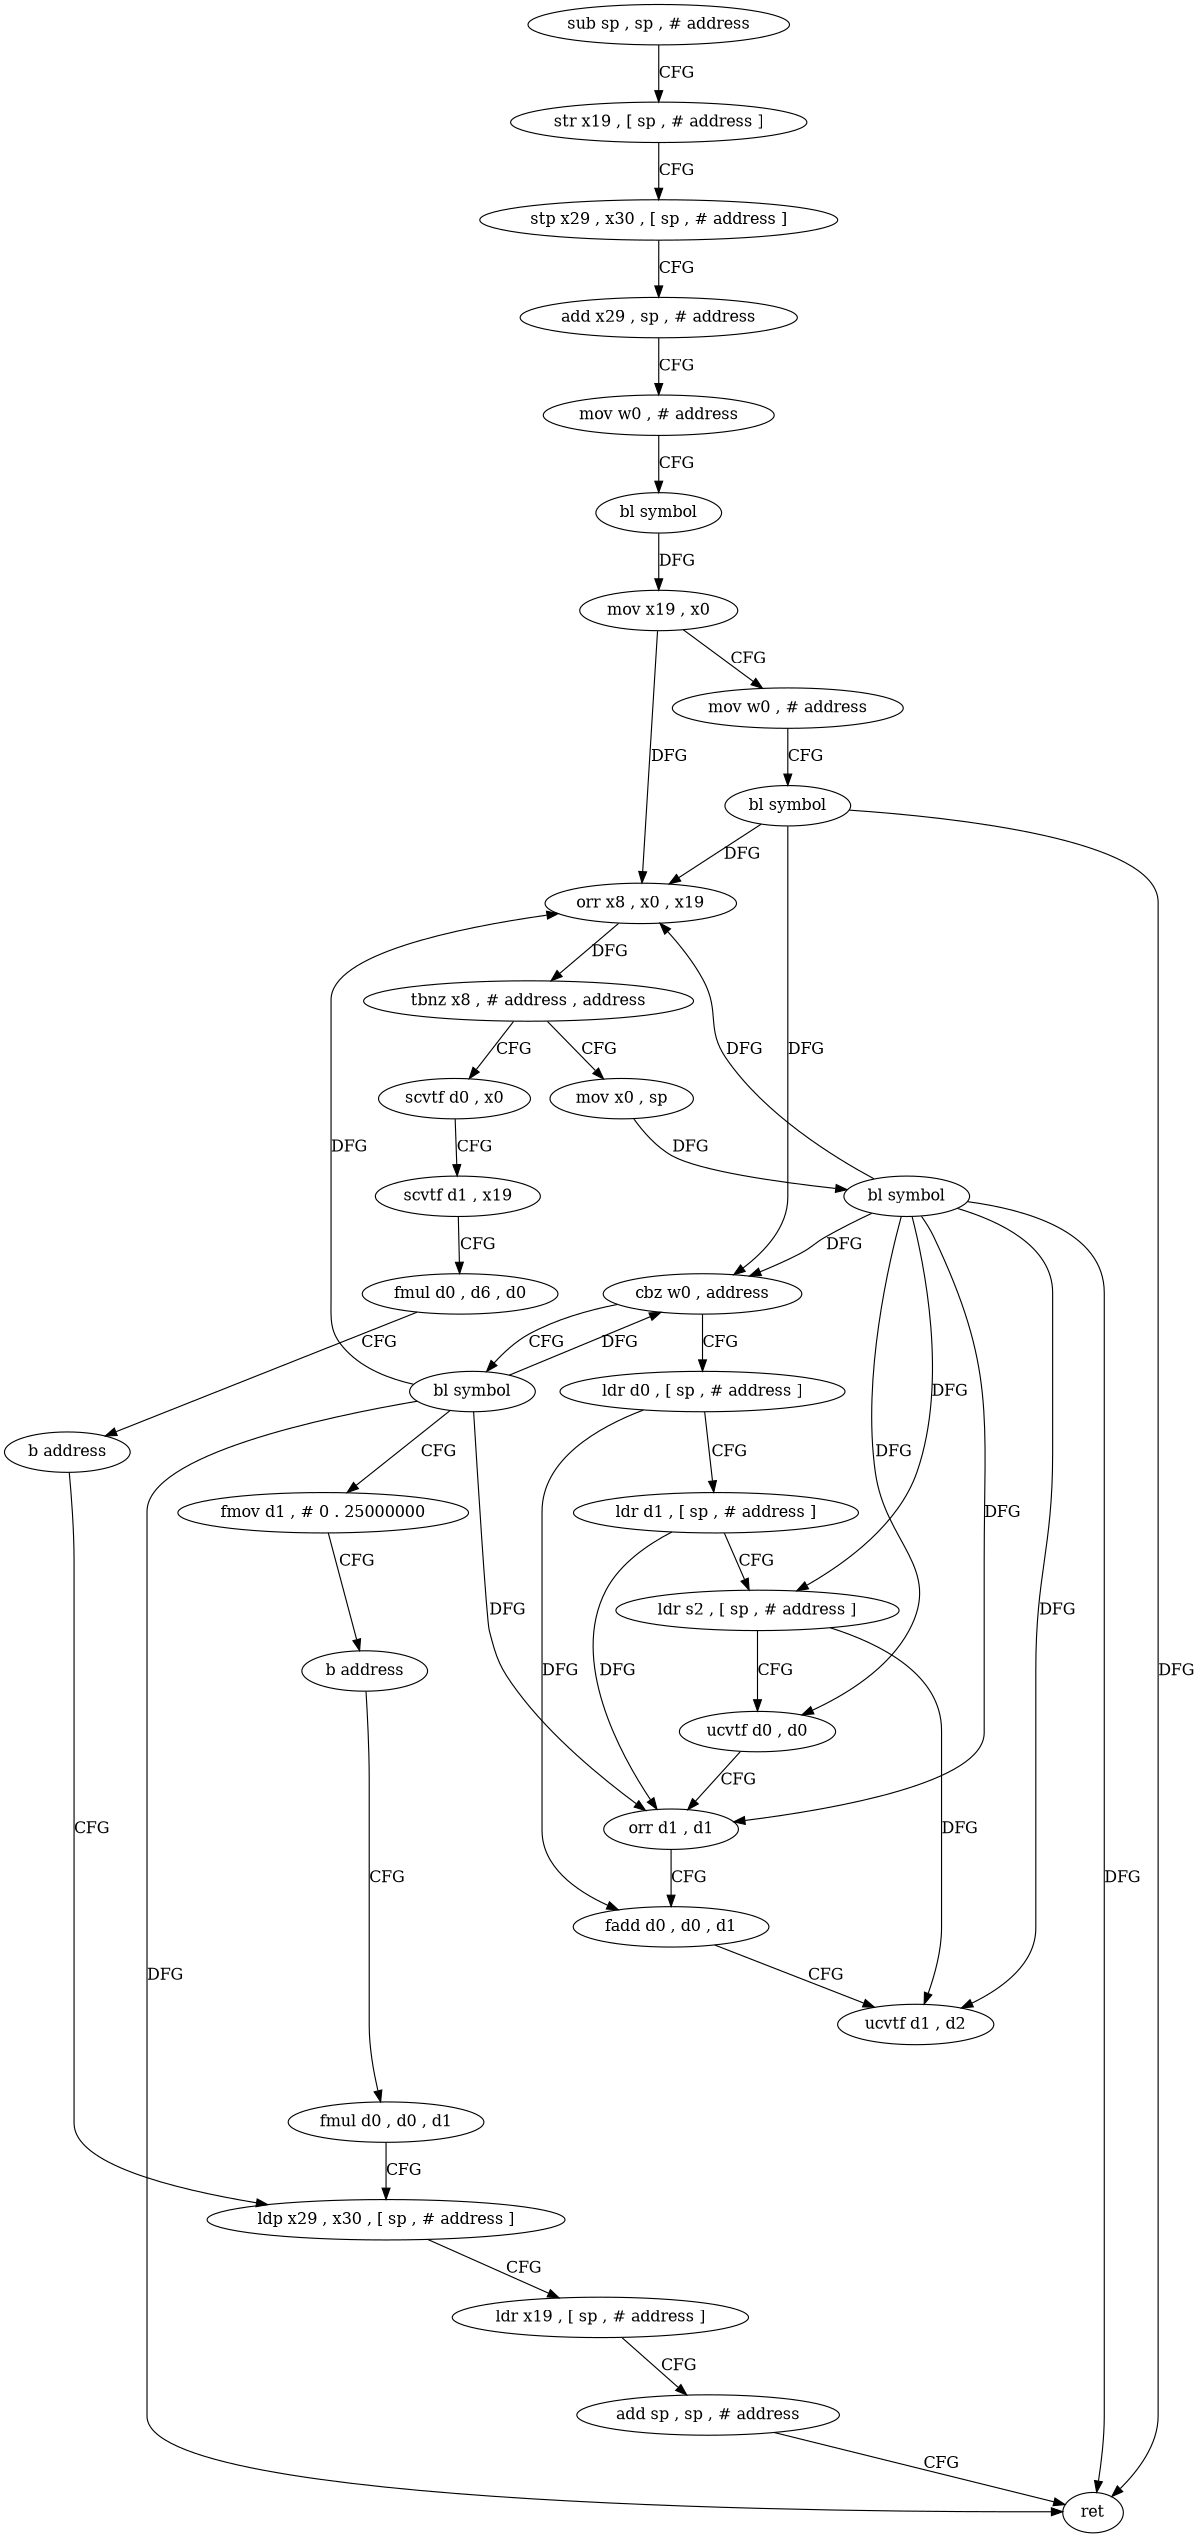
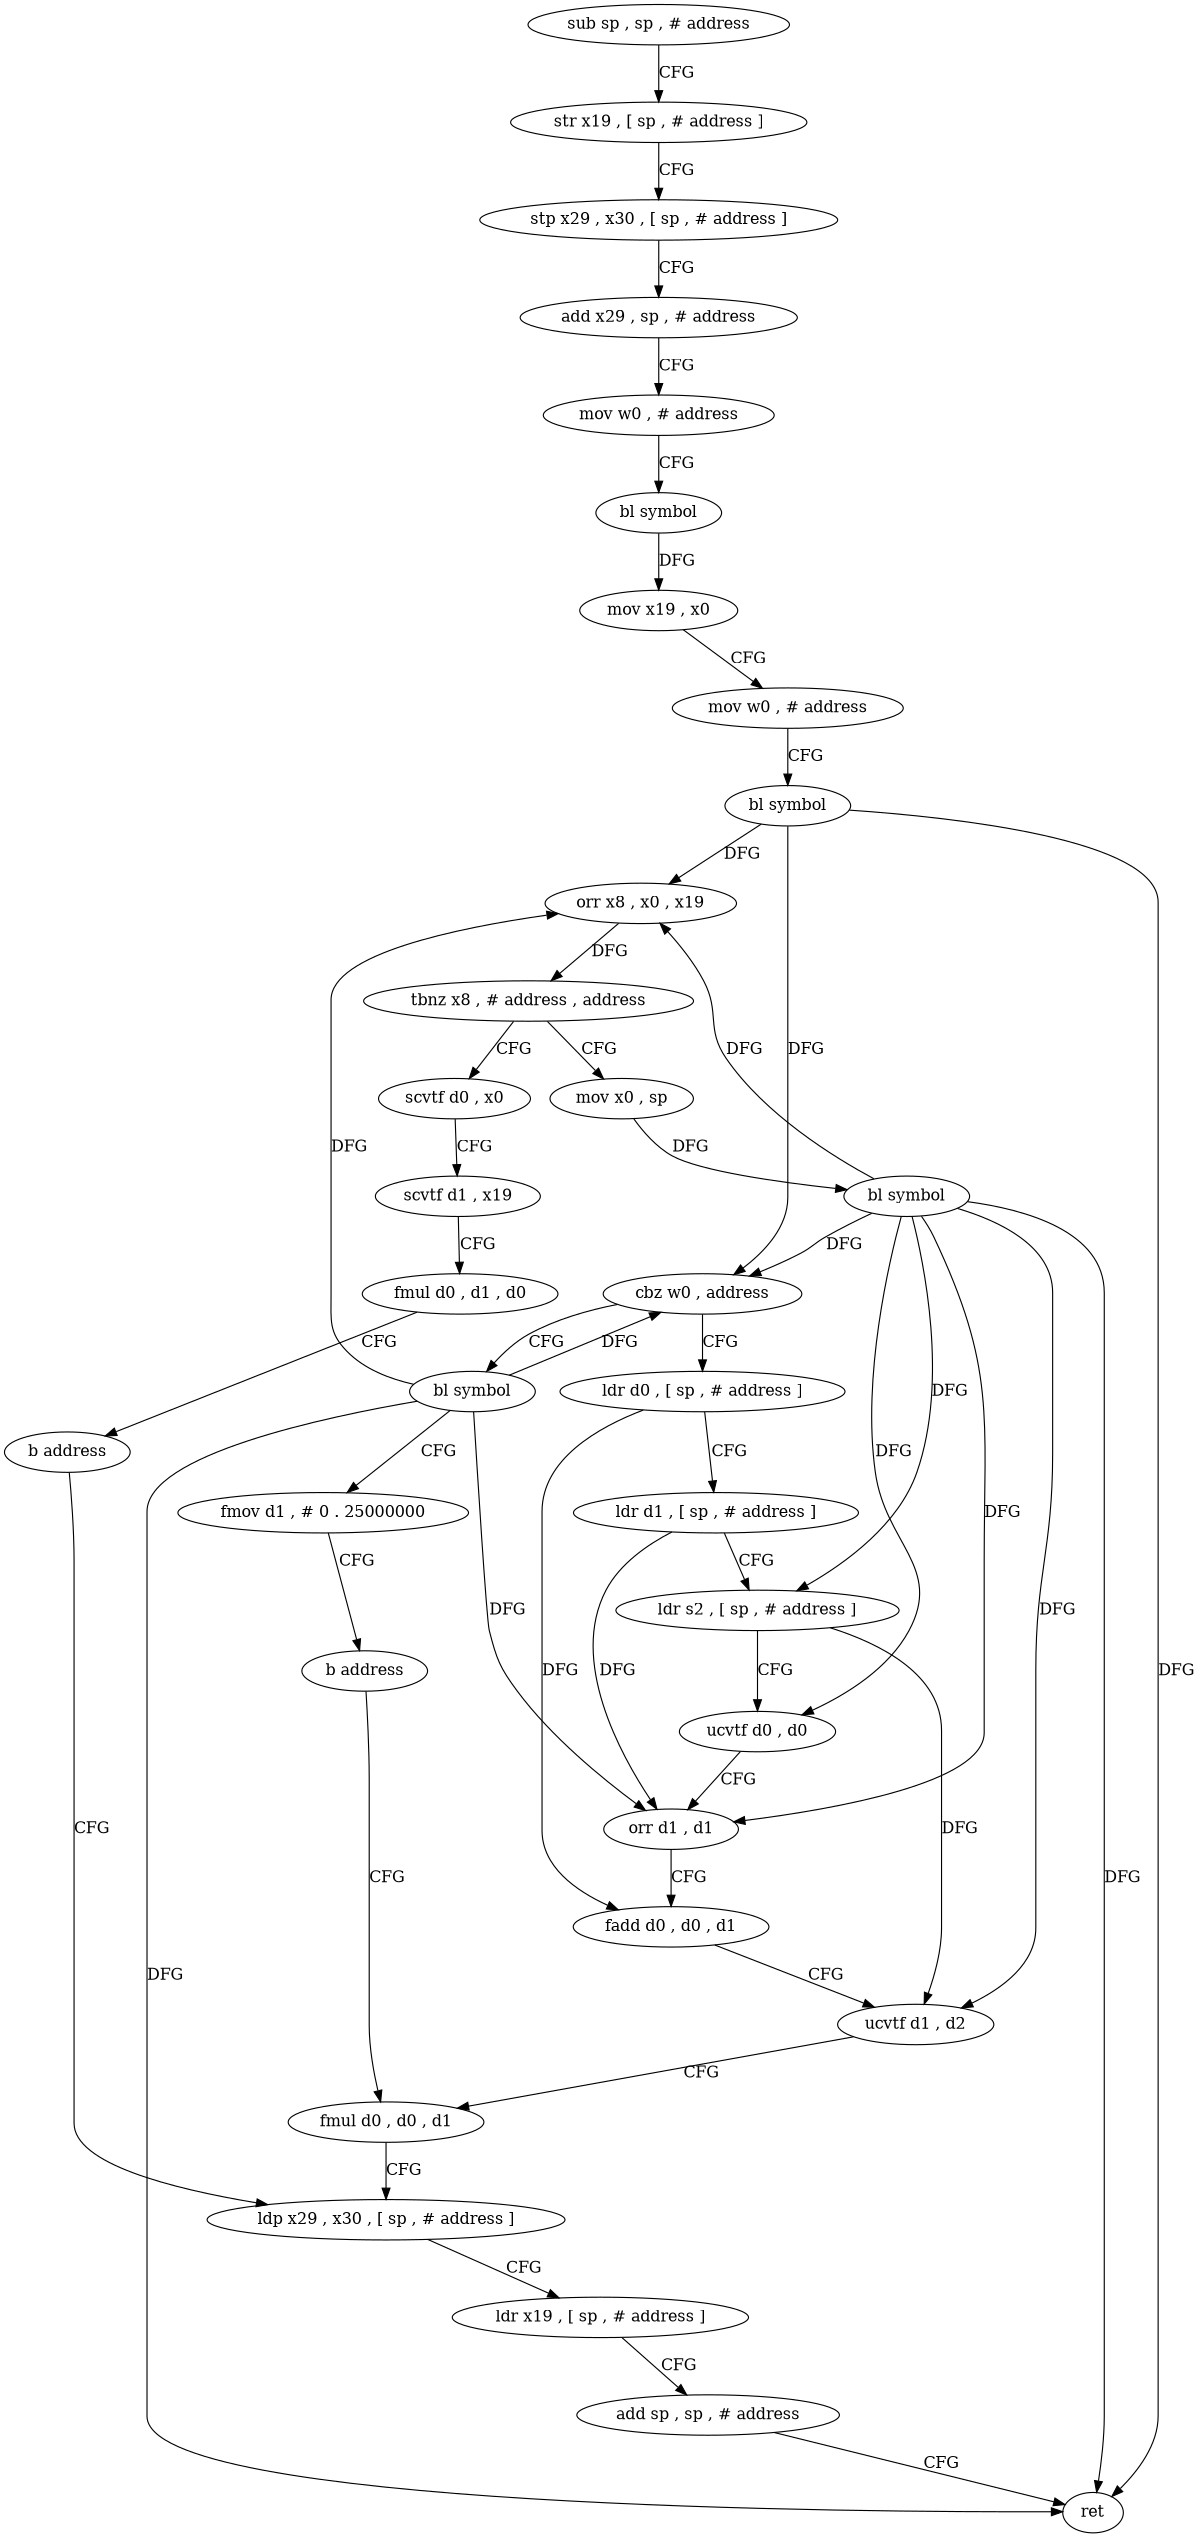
edge "mov x19 , x0" -> "orr x8 , x0 , x19": removed, label "DFG"
node "fmul d0 , d6 , d0": label "fmul d0 , d6 , d0" -> "fmul d0 , d1 , d0"
edge "ucvtf d1 , d2" -> "fmul d0 , d0 , d1": added, label "CFG"
